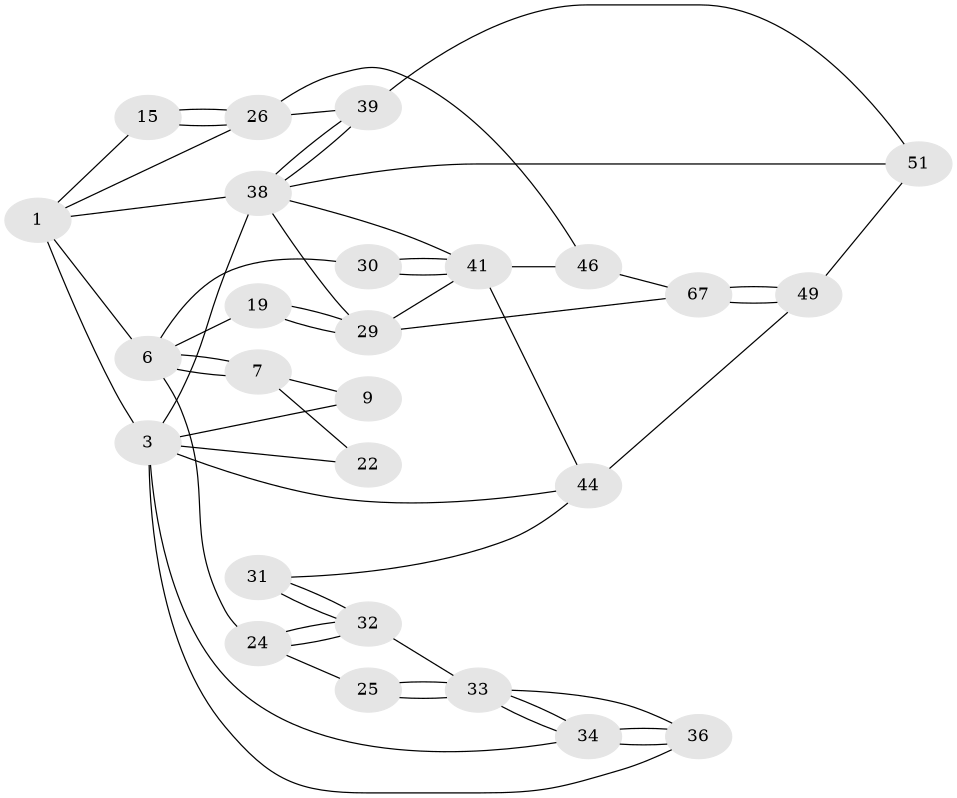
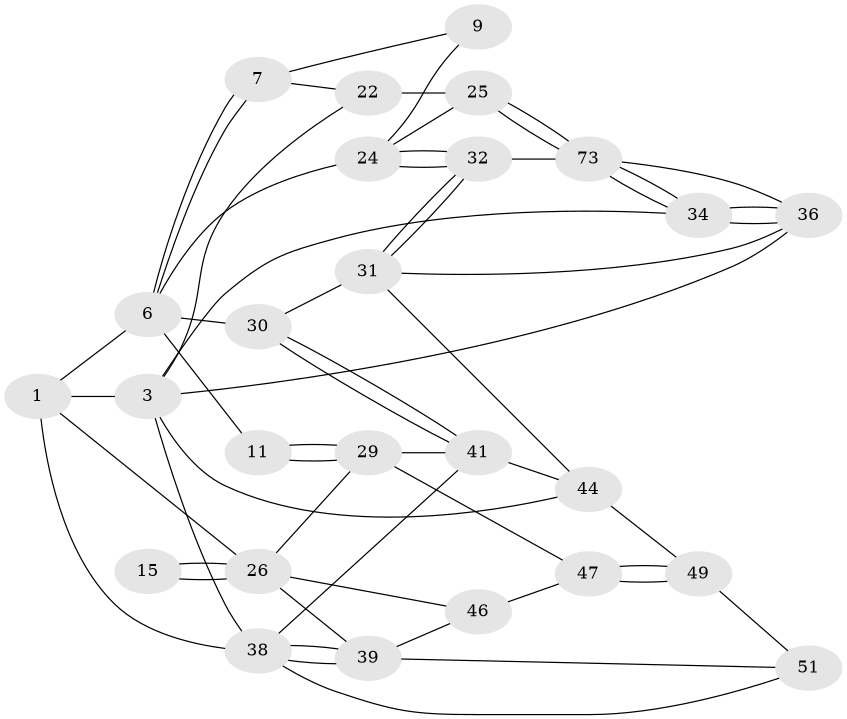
edge "22" -- "25": added
edge "15" -- "1": removed
edge "41" -- "46": now "39" -- "46"
edge "38" -- "29": now "26" -- "29"
edge "36" -- "31": added
node "67": label "67" -> "47"
edge "31" -- "30": added
node "19": label "19" -> "11"
edge "9" -- "3": now "9" -- "24"
node "33": label "33" -> "73"
